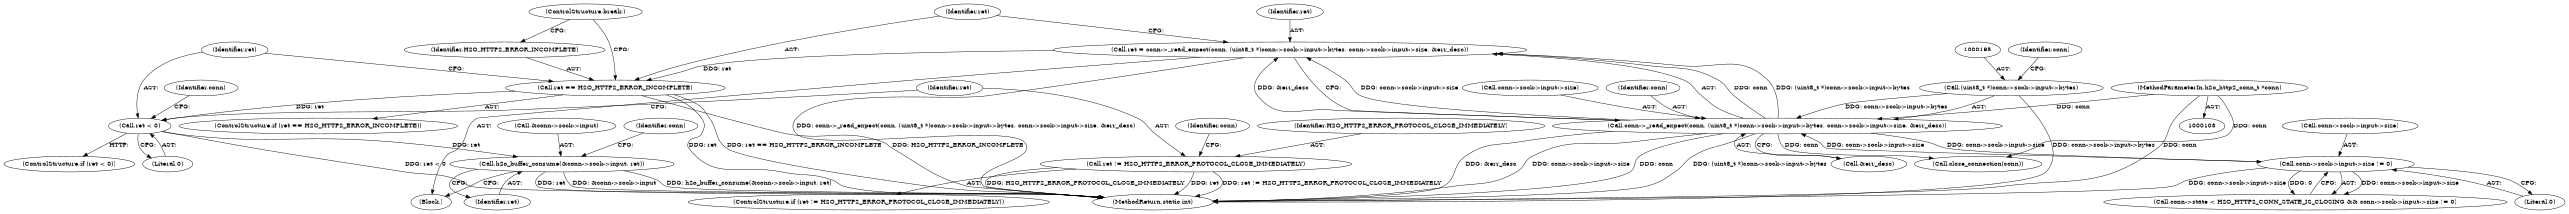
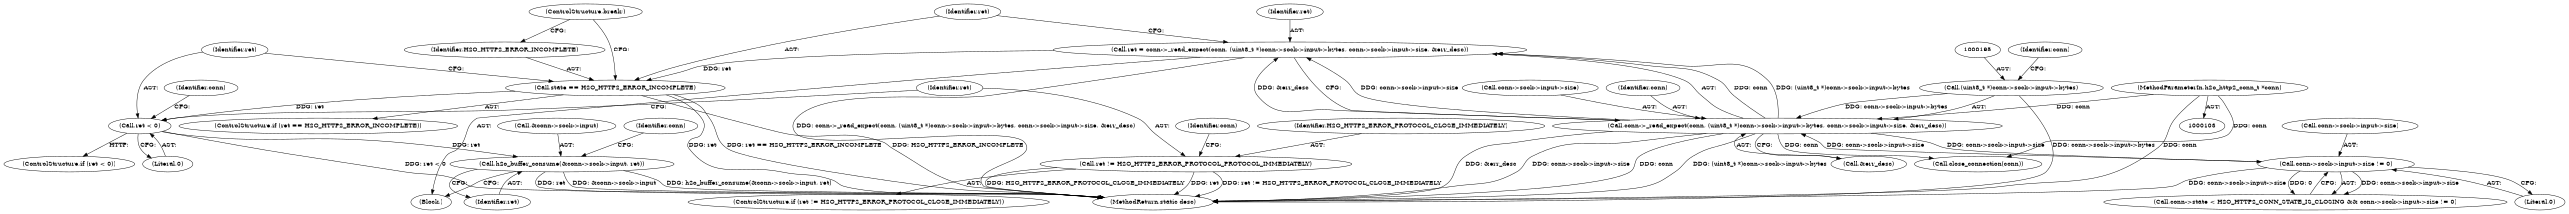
node "(Call,ret == H2O_HTTP2_ERROR_INCOMPLETE)": label "(Call,ret == H2O_HTTP2_ERROR_INCOMPLETE)" -> "(Call,state == H2O_HTTP2_ERROR_INCOMPLETE)"
node "(Call,ret != H2O_HTTP2_ERROR_PROTOCOL_CLOSE_IMMEDIATELY)": label "(Call,ret != H2O_HTTP2_ERROR_PROTOCOL_CLOSE_IMMEDIATELY)" -> "(Call,ret != H2O_HTTP2_ERROR_PROTOCOL_PROTOCOL_IMMEDIATELY)"
node "(MethodReturn,static int)": label "(MethodReturn,static int)" -> "(MethodReturn,static desc)"
